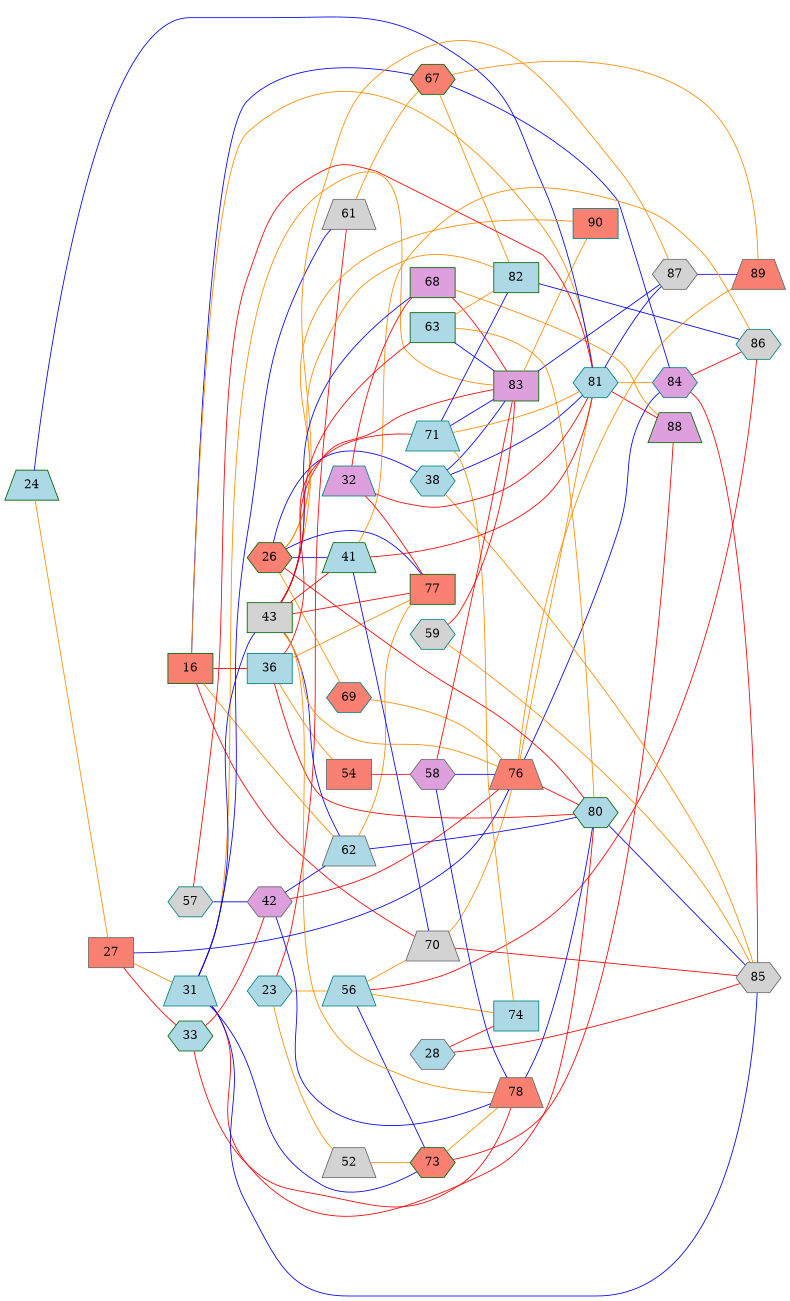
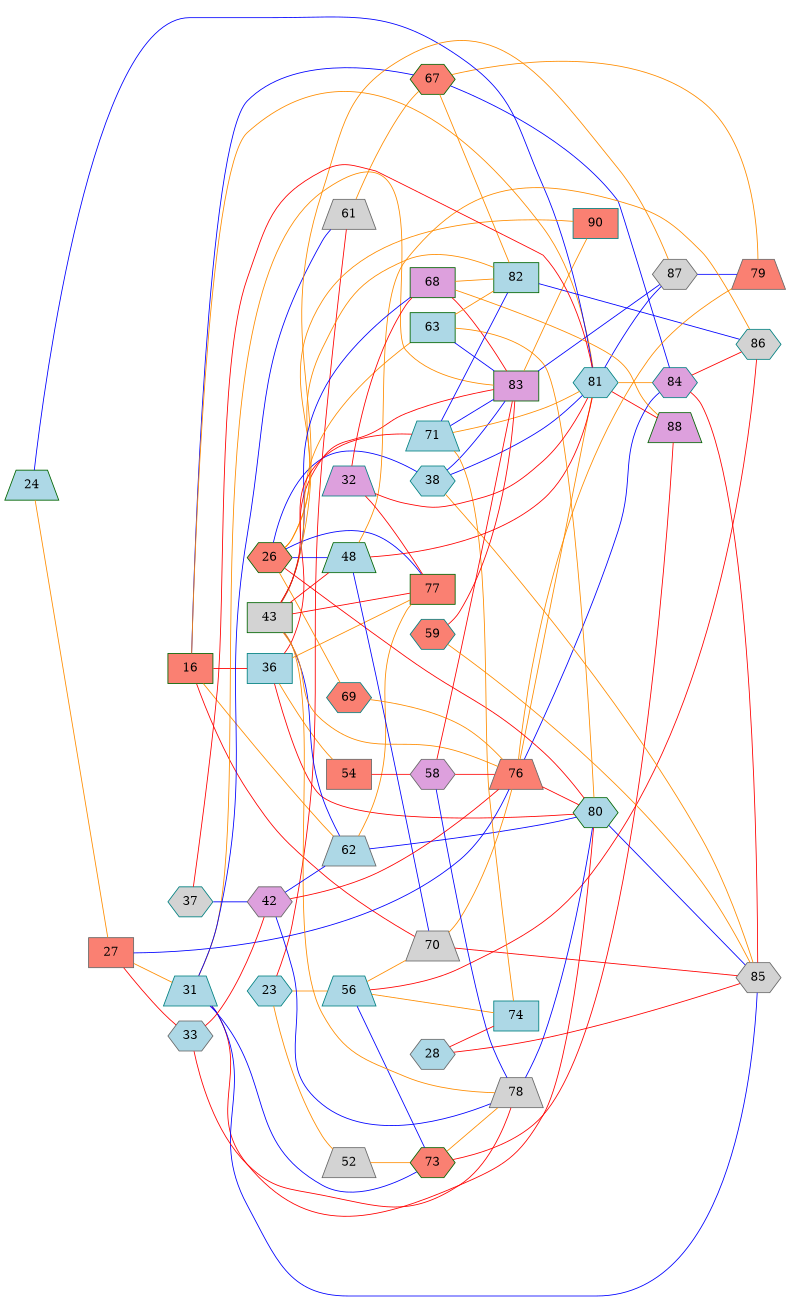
node "89": label "89" -> "79"
edge "82" -- "68": added
edge "63" -- "43": color red -> darkorange
node "41": label "41" -> "48"
node "59": fillcolor lightgrey -> salmon
edge "58" -- "76": color blue -> red
edge "43" -- "31": removed
node "57": label "57" -> "37"
node "33": color darkgreen -> gray40
node "78": fillcolor salmon -> lightgrey
